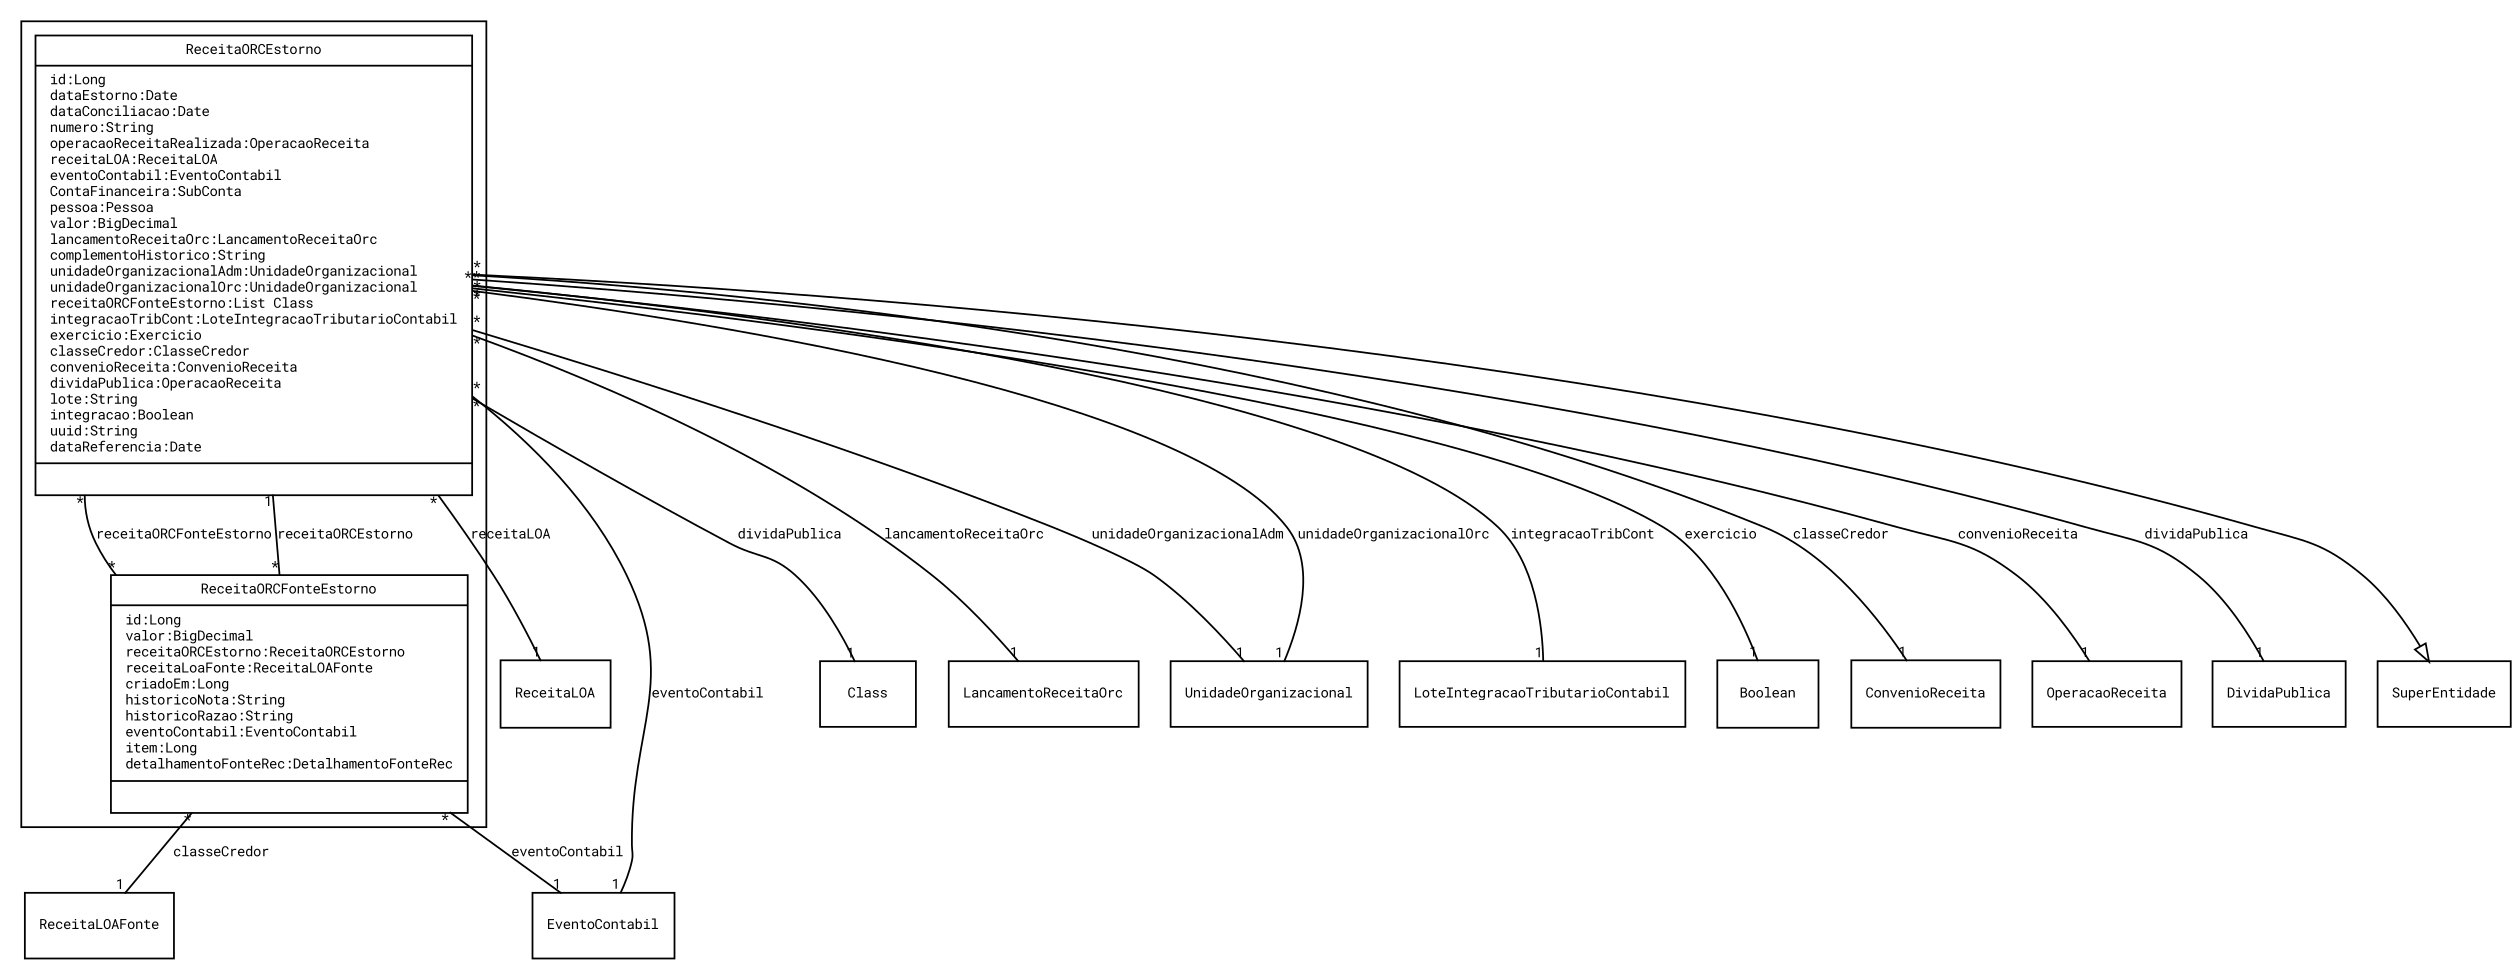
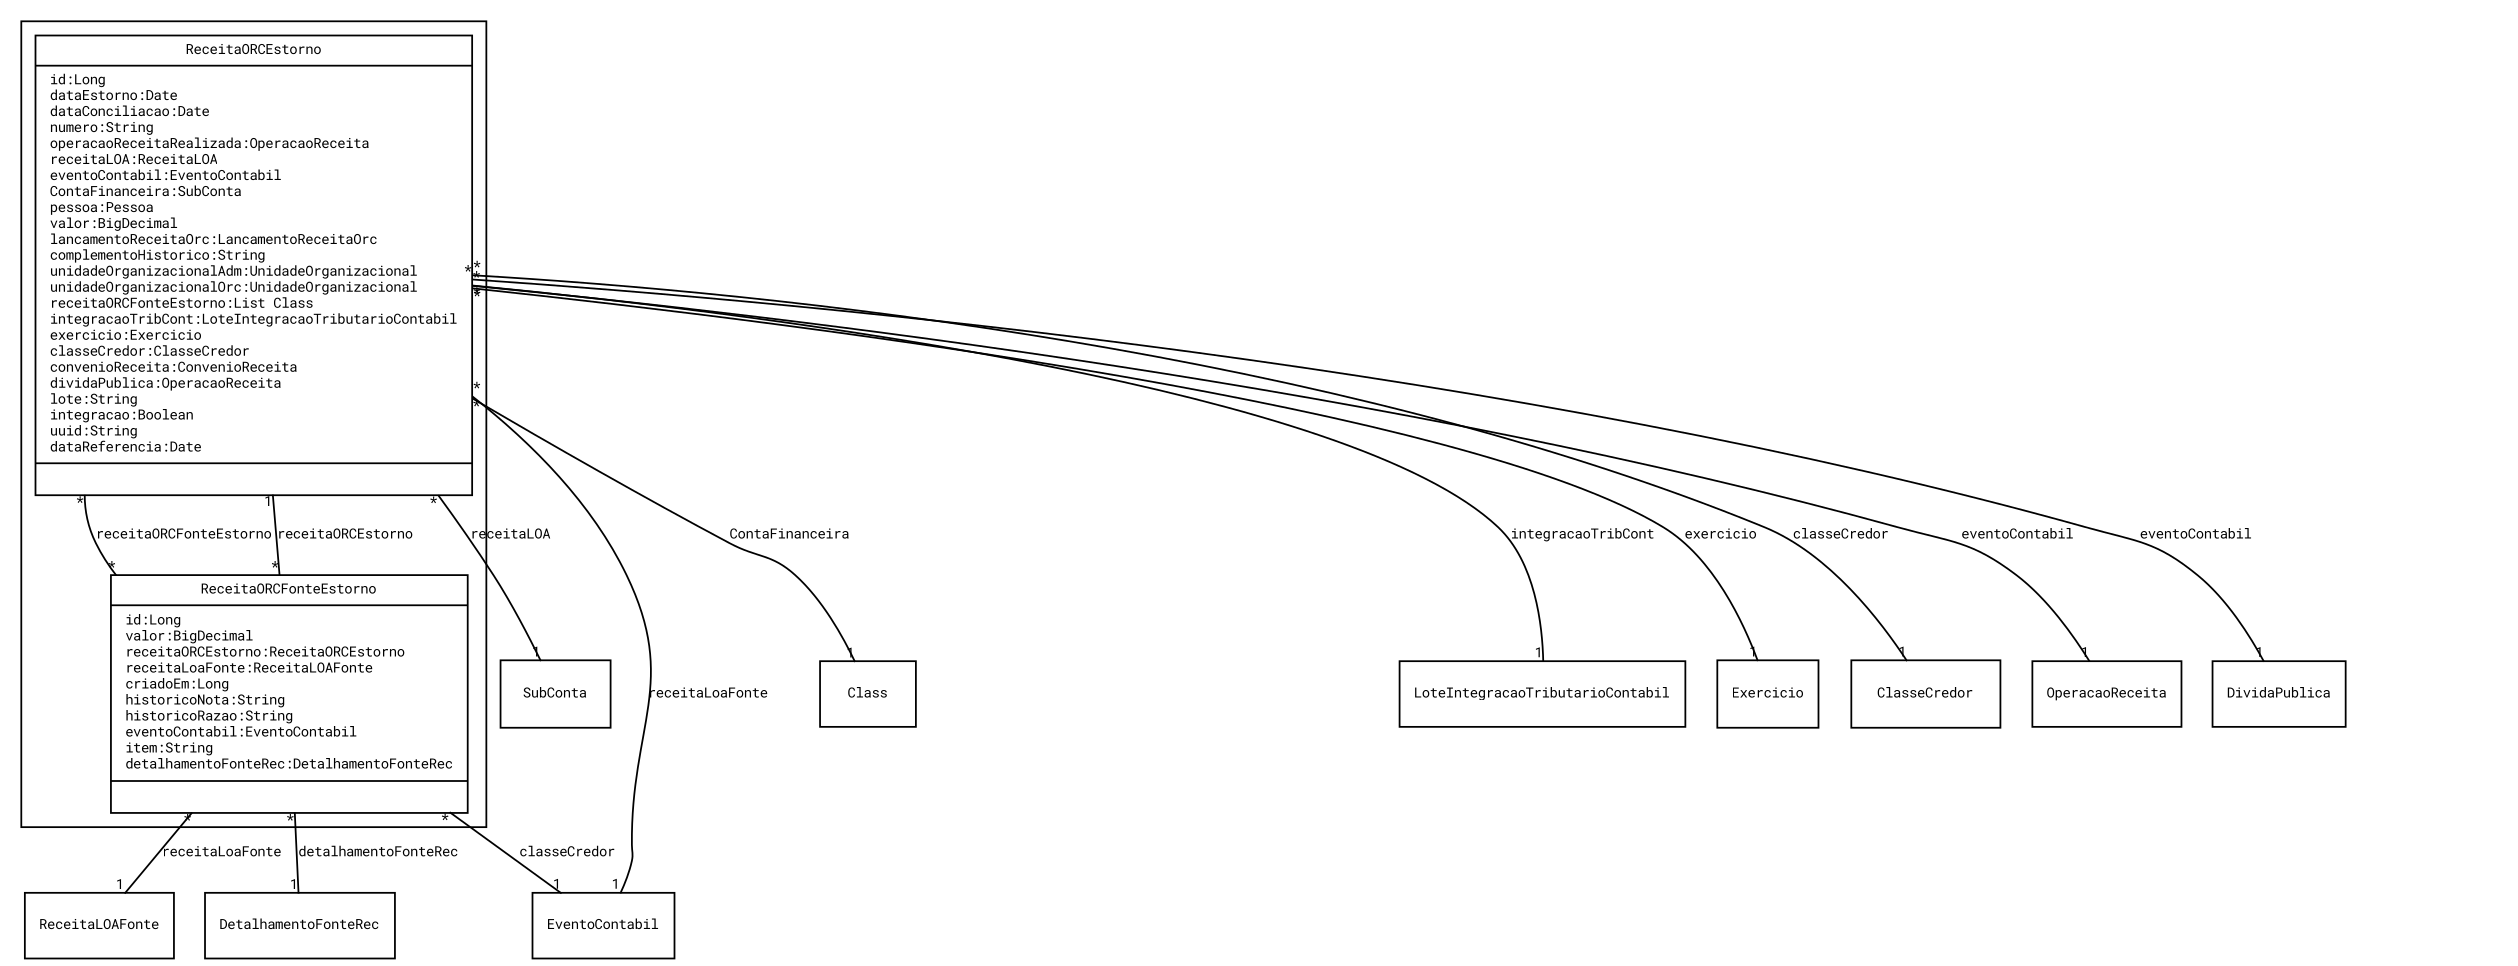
edge "ReceitaORCEstorno" -- "Class": label "dividaPublica" -> "ContaFinanceira"
edge "ReceitaORCEstorno" -- "OperacaoReceita": label "convenioReceita" -> "eventoContabil"
edge "ReceitaORCEstorno" -- "DividaPublica": label "dividaPublica" -> "eventoContabil"
node "ReceitaLOA": label "ReceitaLOA" -> "SubConta"
edge "ReceitaORCEstorno" -- "EventoContabil": label "eventoContabil" -> "receitaLoaFonte"
node "LancamentoReceitaOrc": removed
node "UnidadeOrganizacional": removed
node "Boolean": label "Boolean" -> "Exercicio"
node "ConvenioReceita": label "ConvenioReceita" -> "ClasseCredor"
node "SuperEntidade": removed
node "ReceitaORCFonteEstorno": text "item:Long" -> "item:String"
edge "ReceitaORCFonteEstorno" -- "ReceitaLOAFonte": label "classeCredor" -> "receitaLoaFonte"
edge "ReceitaORCFonteEstorno" -- "EventoContabil": label "eventoContabil" -> "classeCredor"
node "DetalhamentoFonteRec": added
